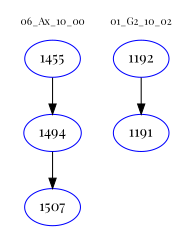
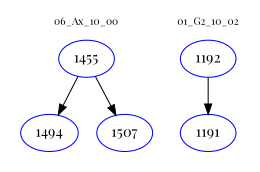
edge "1494" -> "1507": now "1455" -> "1507"
